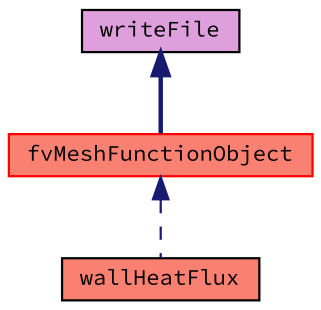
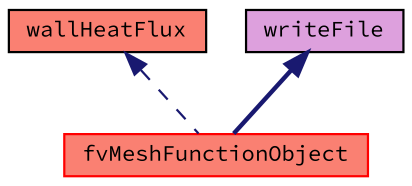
edge "wallHeatFlux" -> "fvMeshFunctionObject": reversed
